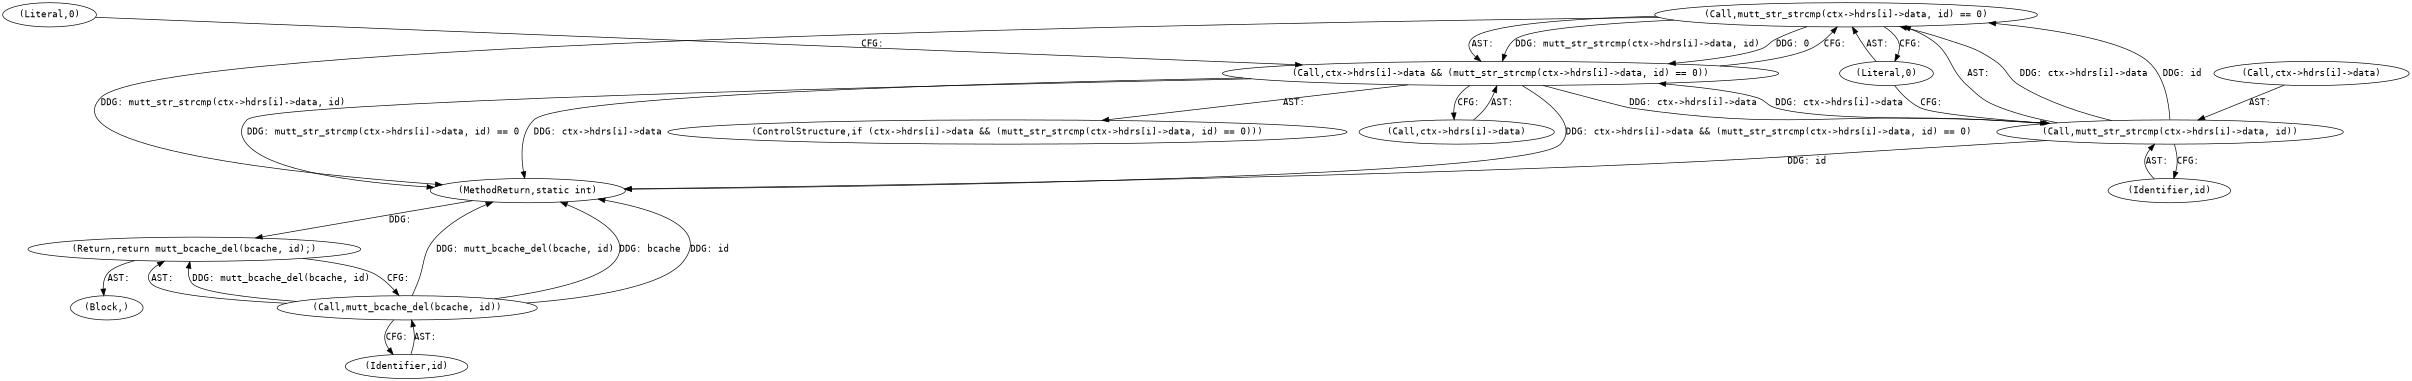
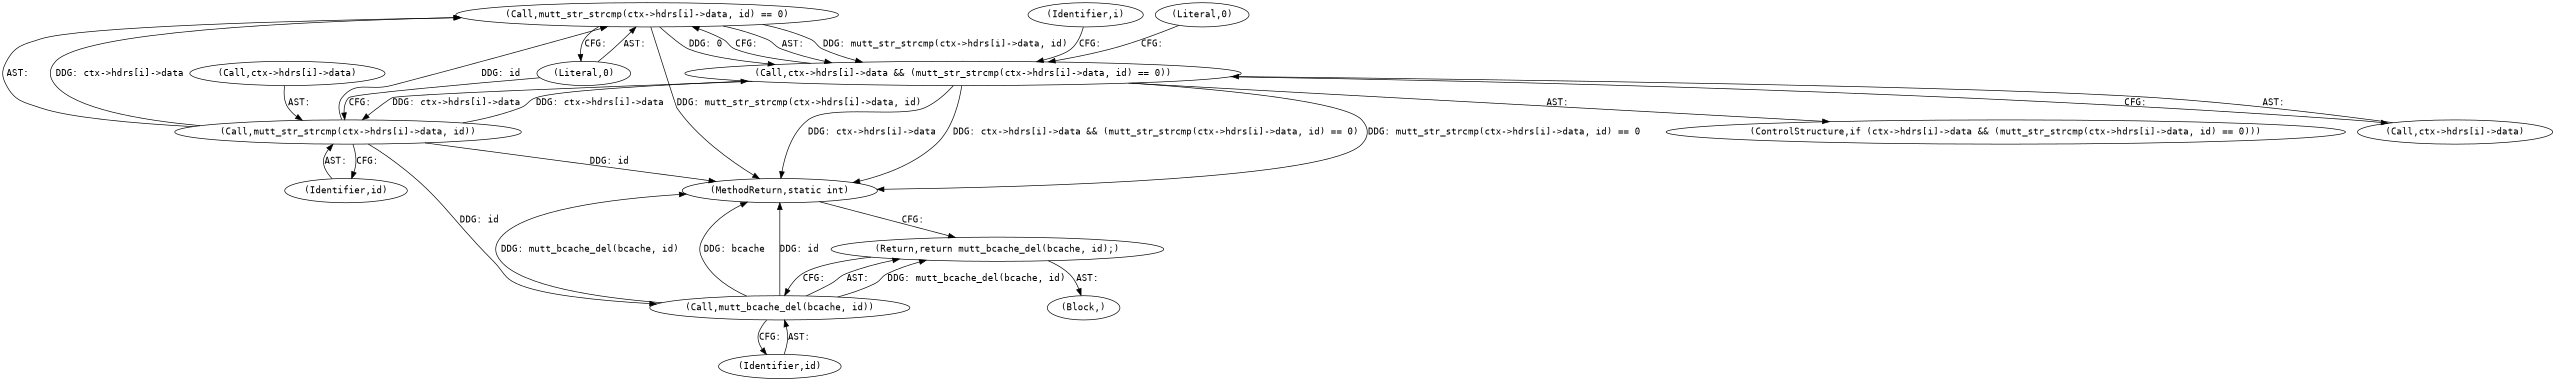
node "(Identifier,i)": added
edge "(MethodReturn,static int)" -> "(Return,return mutt_bcache_del(bcache, id);)": label "DDG: " -> "CFG: "
edge "(Call,mutt_str_strcmp(ctx->hdrs[i]->data, id))" -> "(Call,mutt_bcache_del(bcache, id))": added, label "DDG: id"
